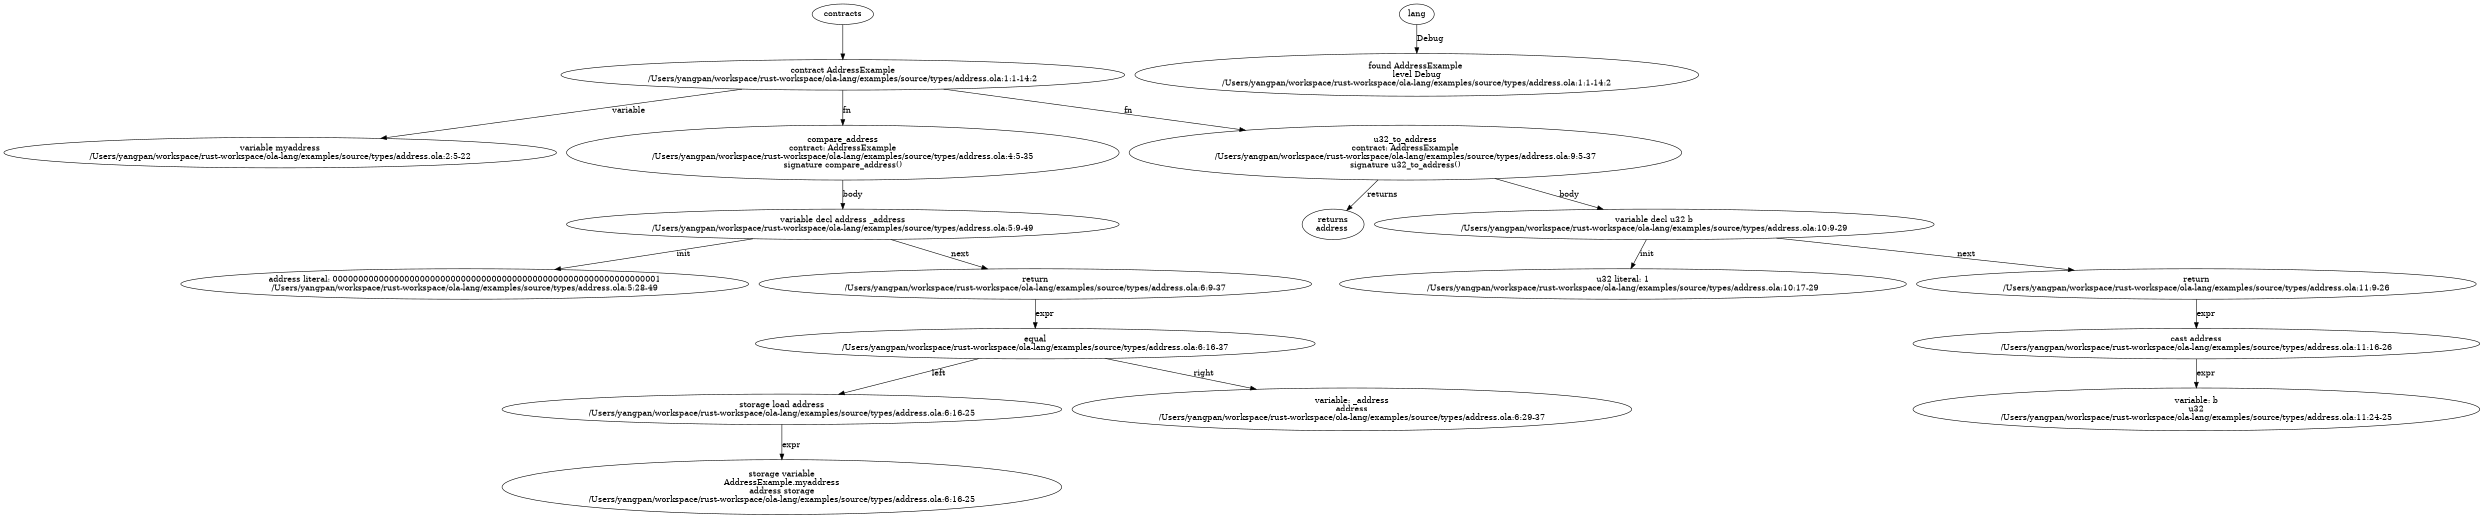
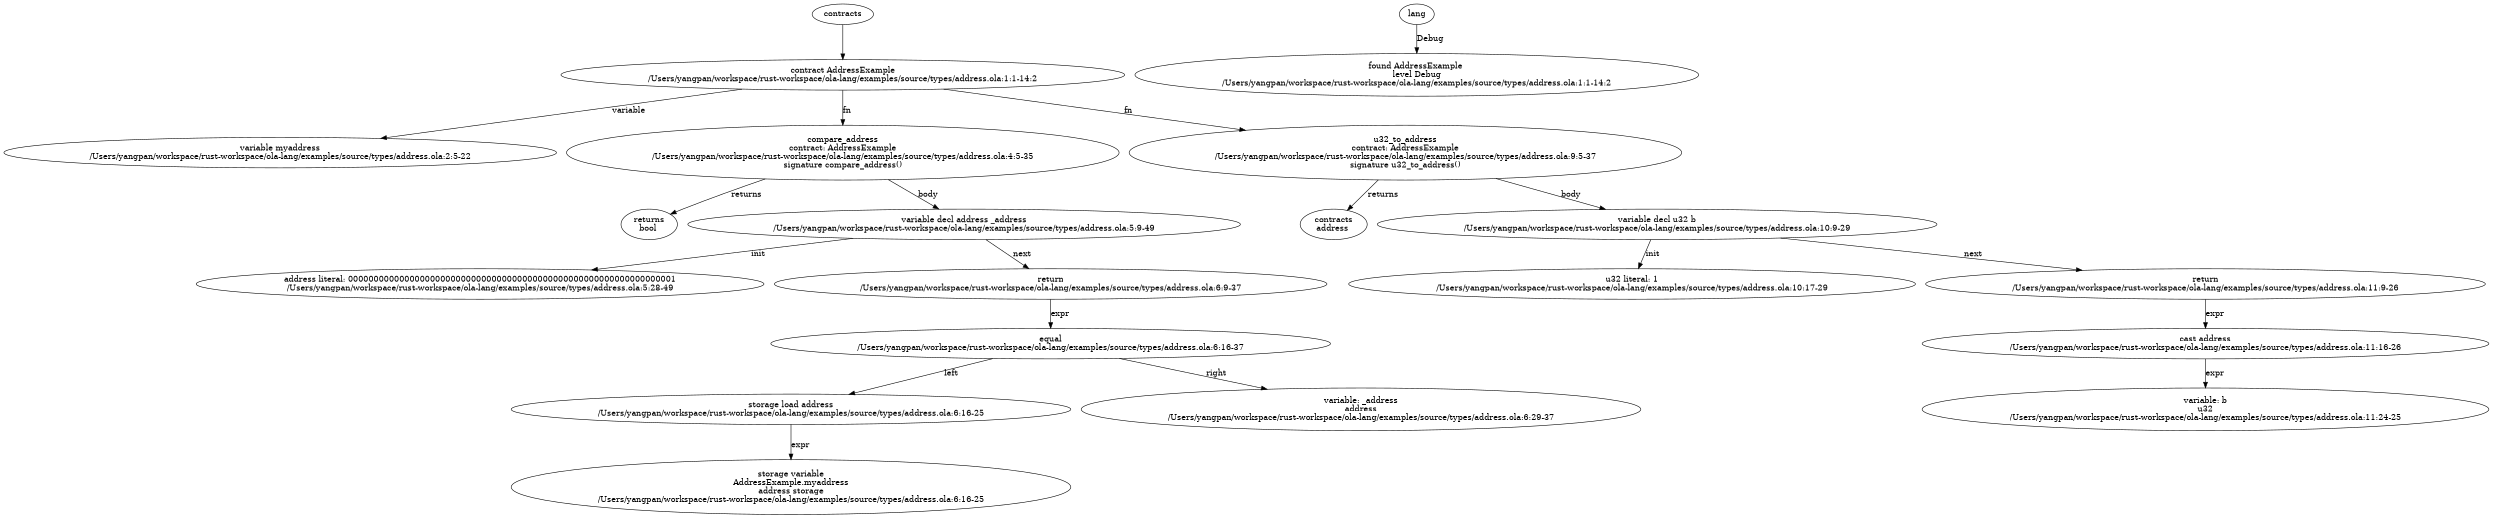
node "returns bool": added
node "returns address": label "returns address" -> "contracts address"
